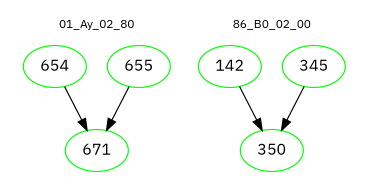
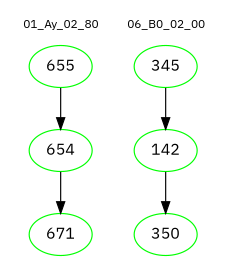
cluster "86_B0_02_00": label "86_B0_02_00" -> "06_B0_02_00"
edge "655" -> "671": now "655" -> "654"
edge "345" -> "350": now "345" -> "142"
